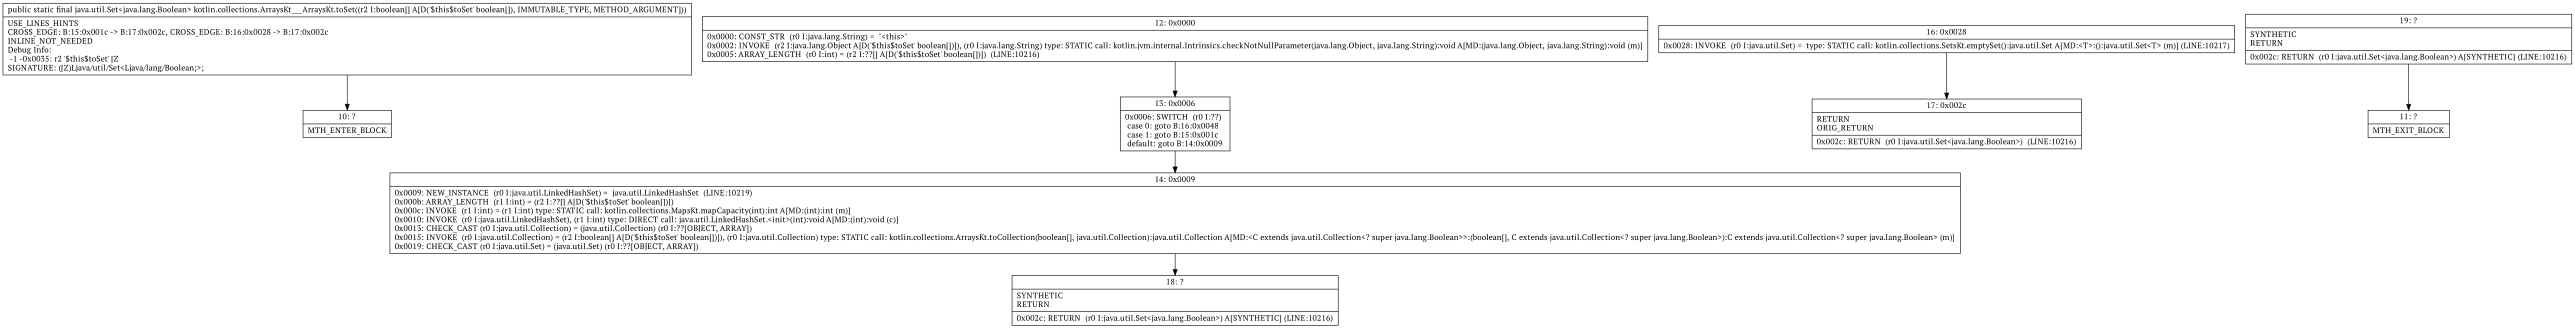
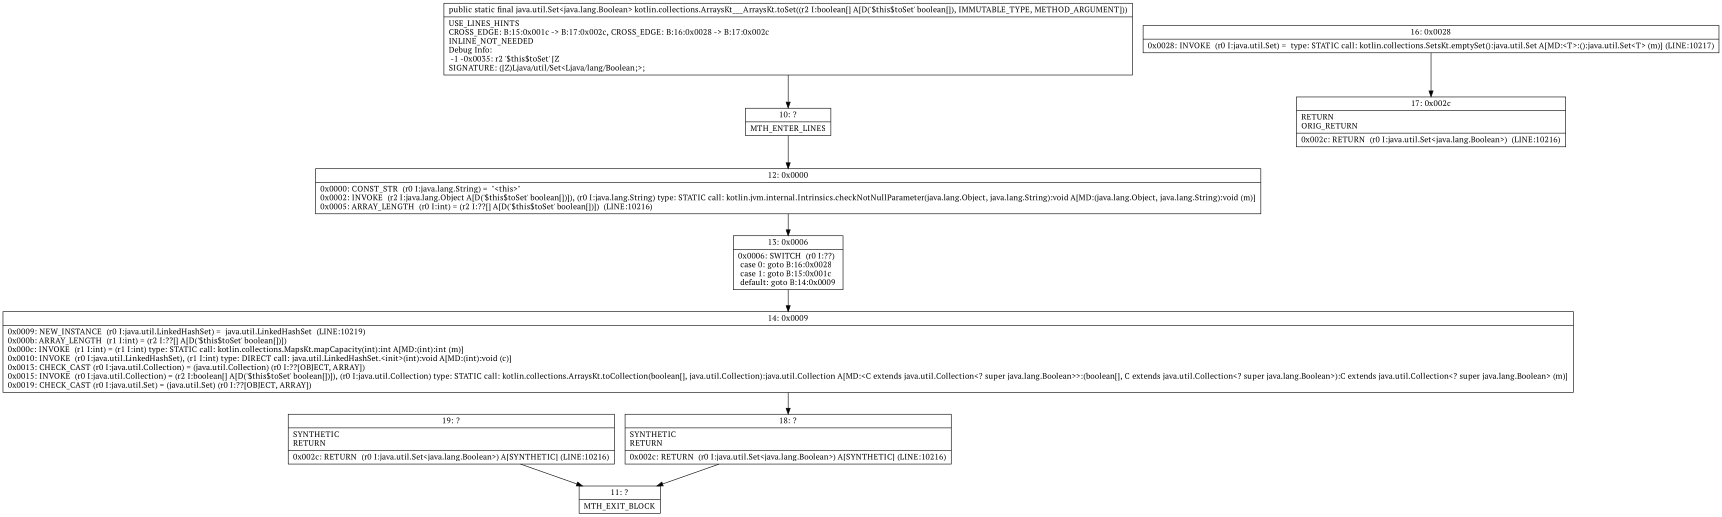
node "13: 0x0006": text "case 0: goto B:16:0x0048" -> "case 0: goto B:16:0x0028"
node "10: ?": text "MTH_ENTER_BLOCK" -> "MTH_ENTER_LINES"
edge "10: ?" -> "12: 0x0000": added
edge "18: ?" -> "11: ?": added
